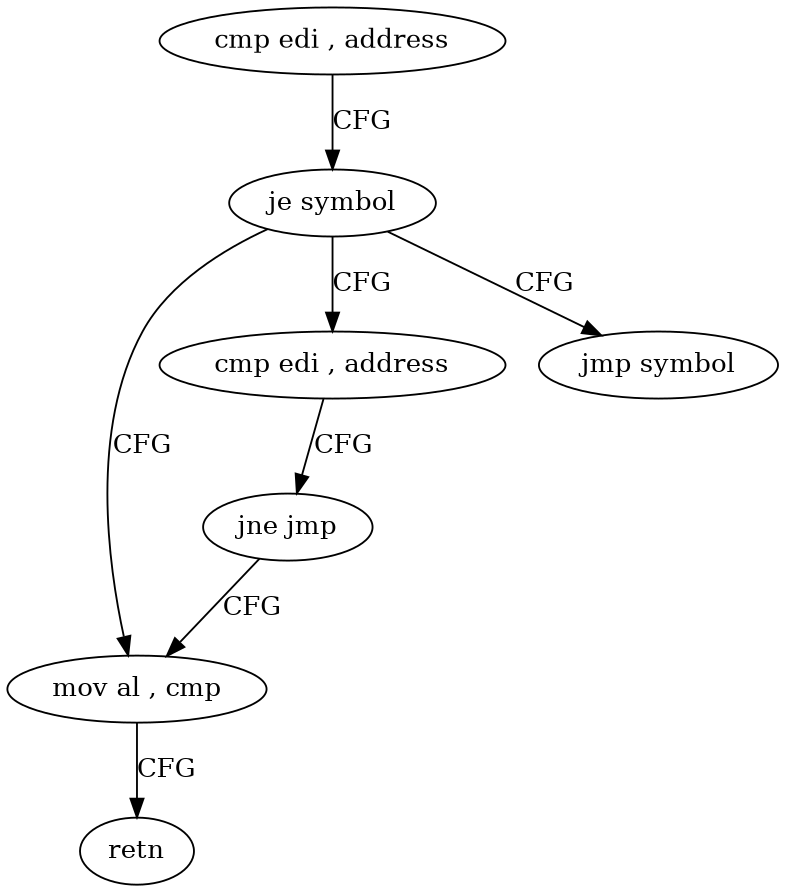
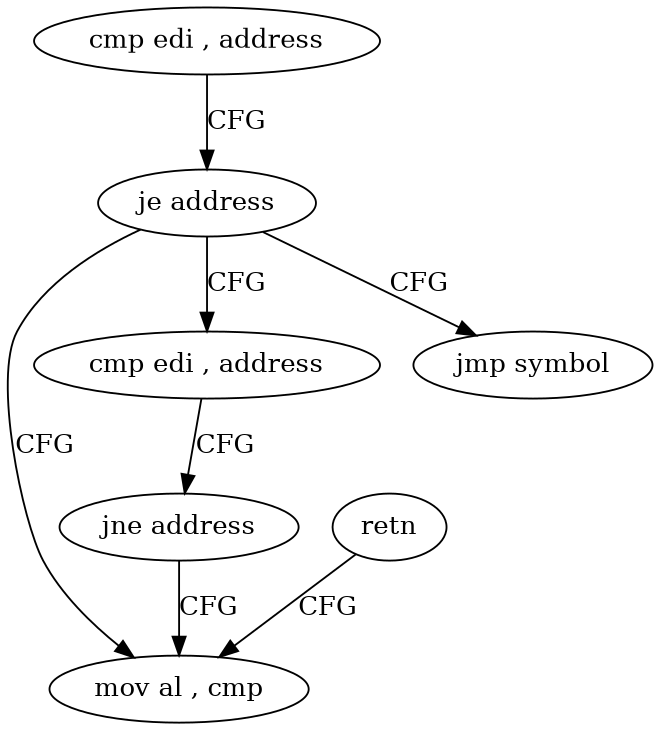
node "je symbol": label "je symbol" -> "je address"
node "jne jmp": label "jne jmp" -> "jne address"
edge "mov al , cmp" -> "retn": reversed
